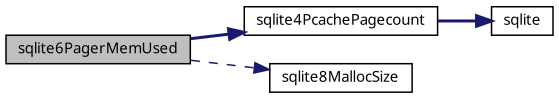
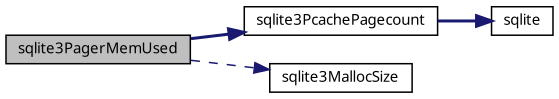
node "sqlite4PcachePagecount": label "sqlite4PcachePagecount" -> "sqlite3PcachePagecount"
node "sqlite6PagerMemUsed": label "sqlite6PagerMemUsed" -> "sqlite3PagerMemUsed"
node "sqlite8MallocSize": label "sqlite8MallocSize" -> "sqlite3MallocSize"
